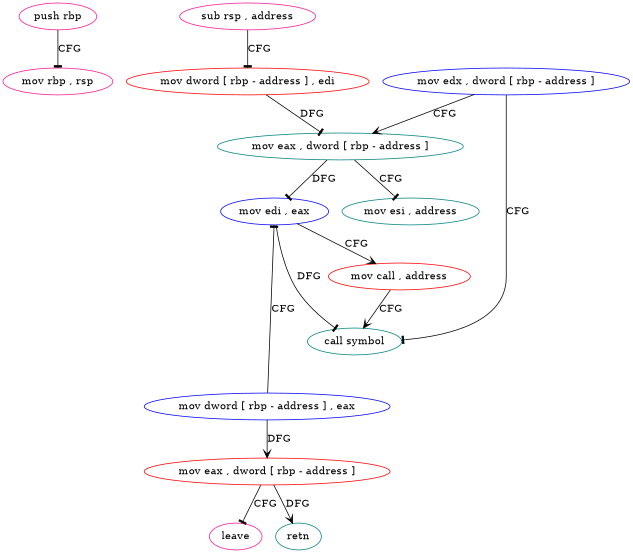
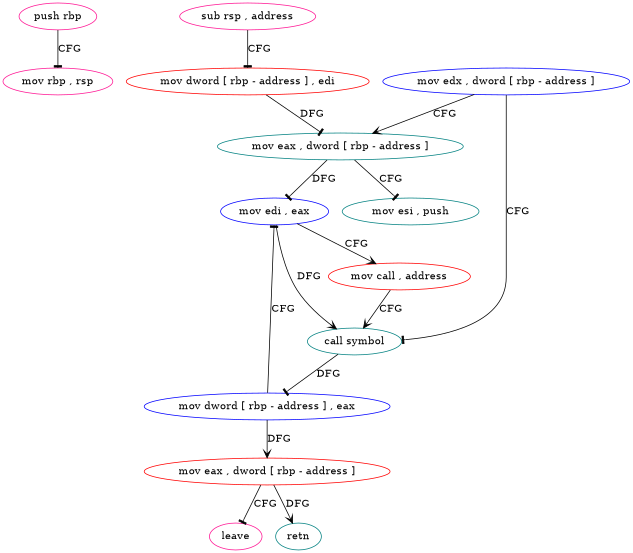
node "mov esi , address": label "mov esi , address" -> "mov esi , push"
edge "mov edi , eax" -> "call symbol": arrowhead tee -> vee
edge "call symbol" -> "mov dword [ rbp - address ] , eax": added, label "DFG"
